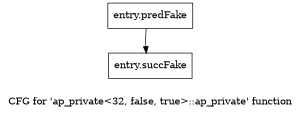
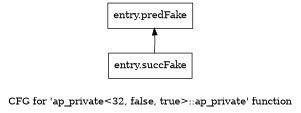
edge "entry.predFake" -> "entry.succFake": reversed
